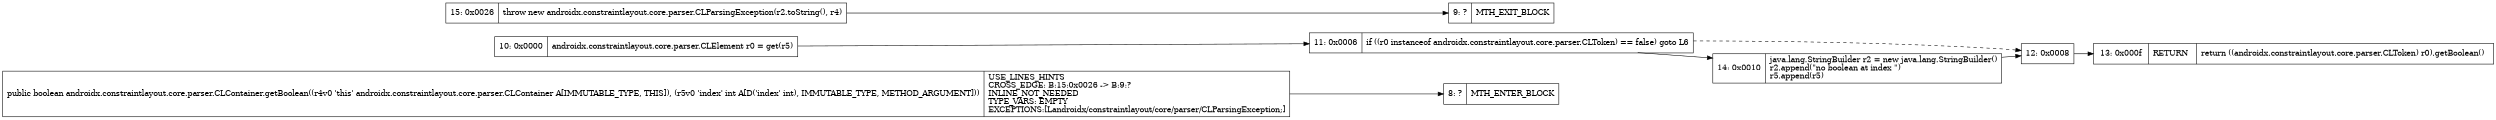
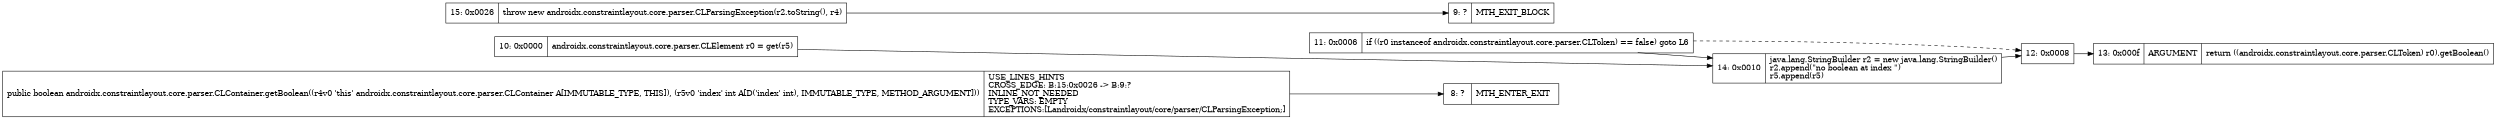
edge "10: 0x0000" -> "11: 0x0006": now "10: 0x0000" -> "14: 0x0010"
node "13: 0x000f": text "RETURN" -> "ARGUMENT"
node "8: ?": text "MTH_ENTER_BLOCK" -> "MTH_ENTER_EXIT"
